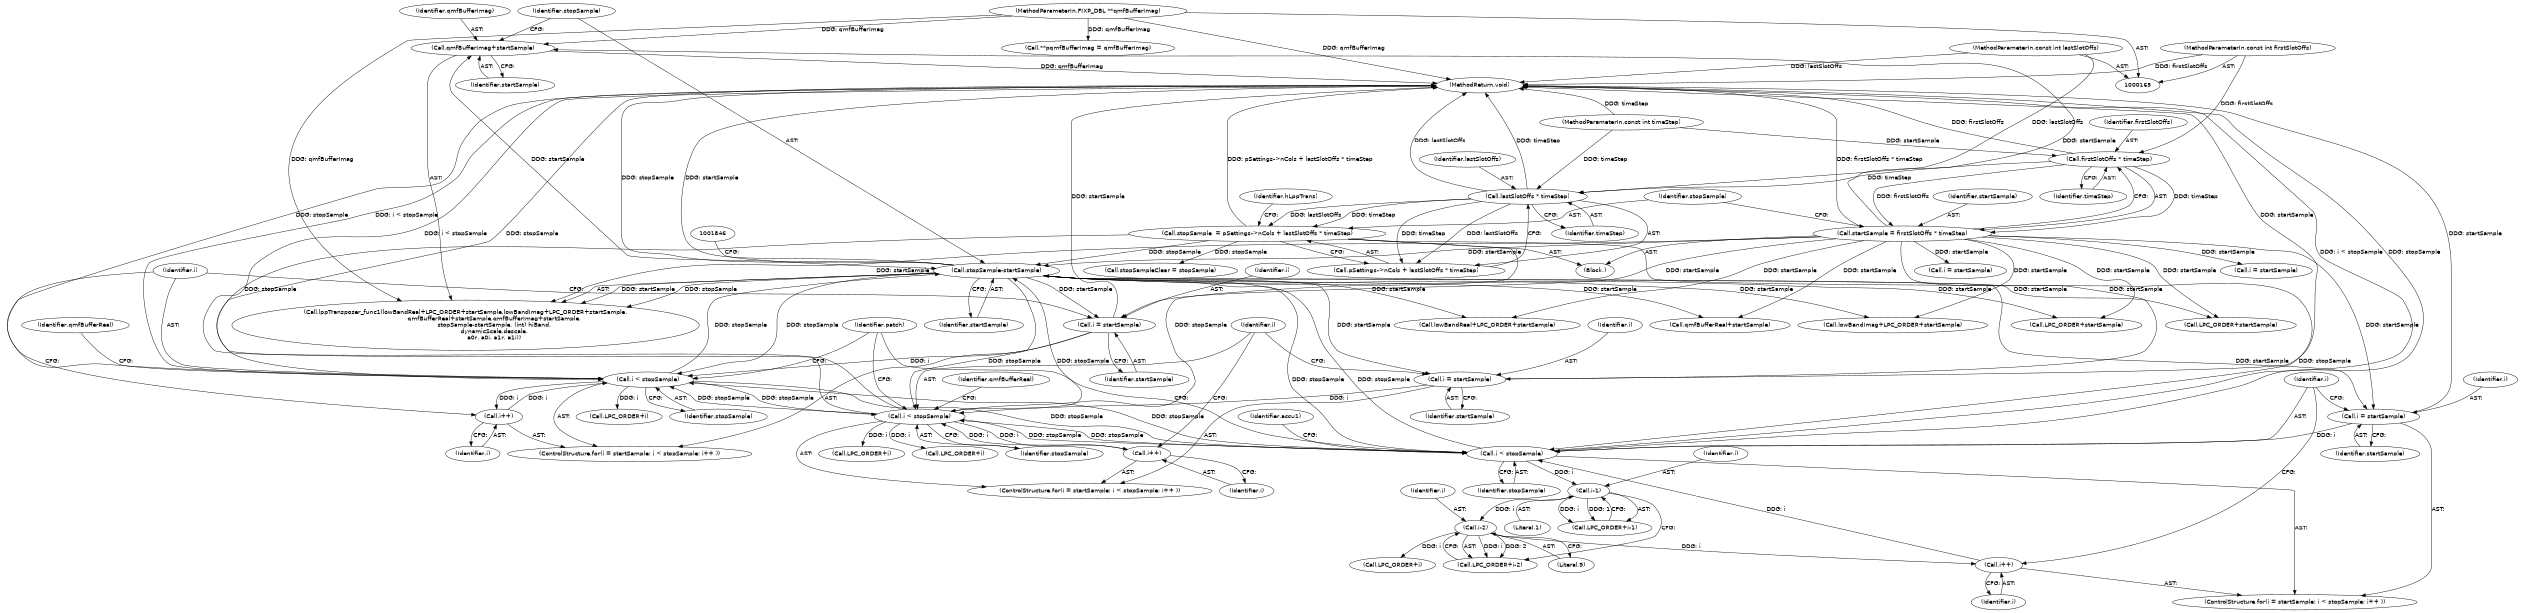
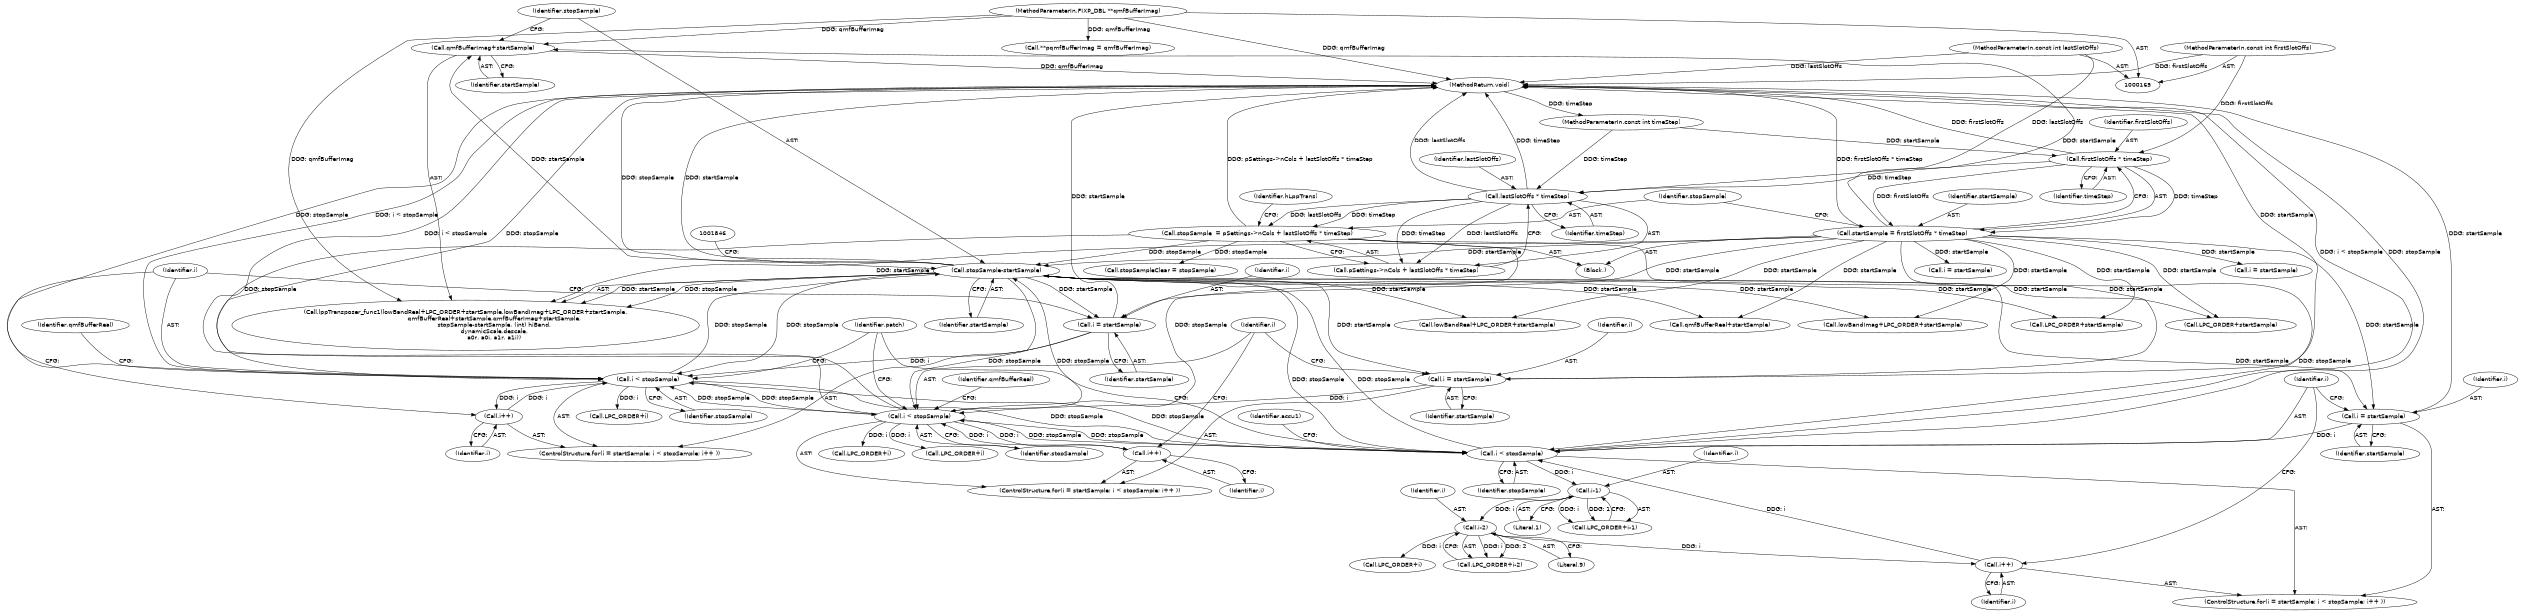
node "(Identifier,qmfBufferImag)": removed
edge "(MethodParameterIn,const int timeStep)" -> "(MethodReturn,void)": reversed
edge "(Call,i-1)" -> "(Call,LPC_ORDER+i-2)": now "(Call,i-1)" -> "(Literal,1)"
